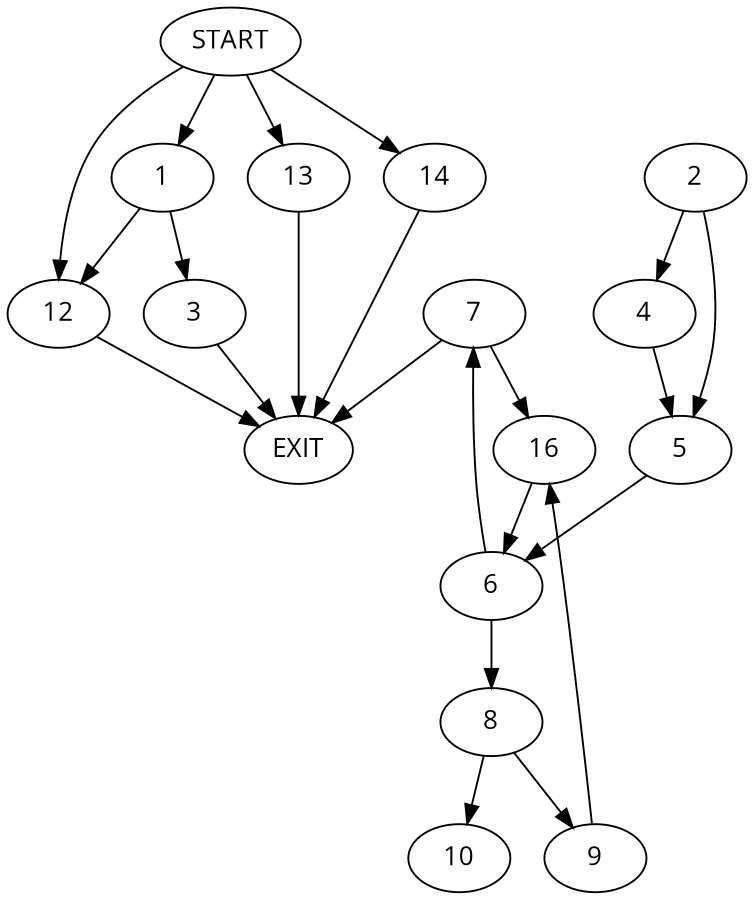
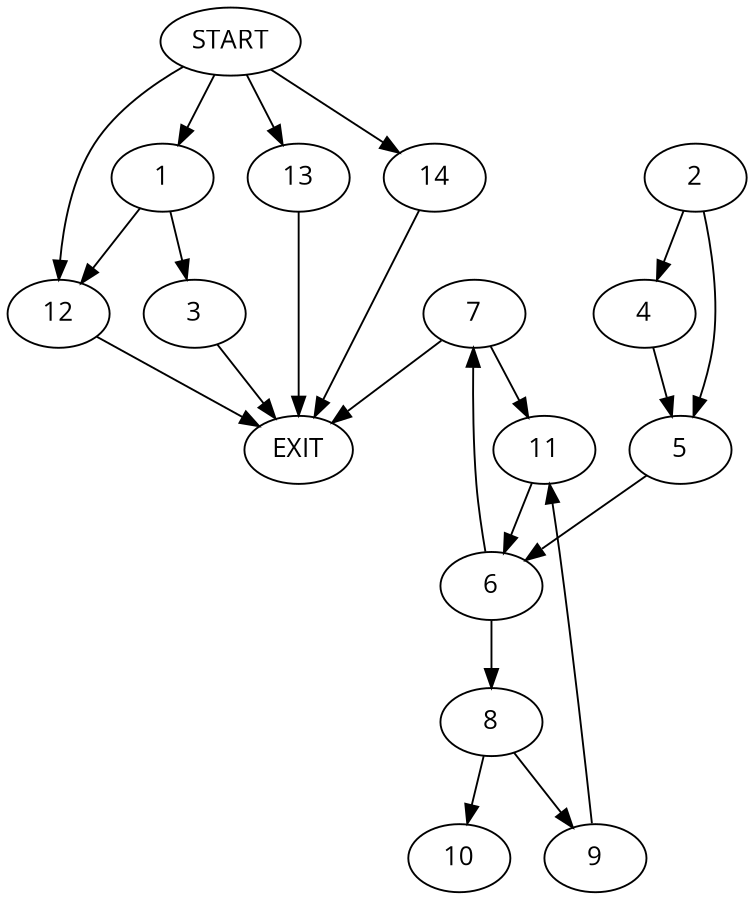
node "16": label "16" -> "11"
